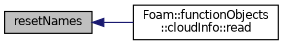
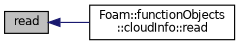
node "resetNames": label "resetNames" -> "read"
